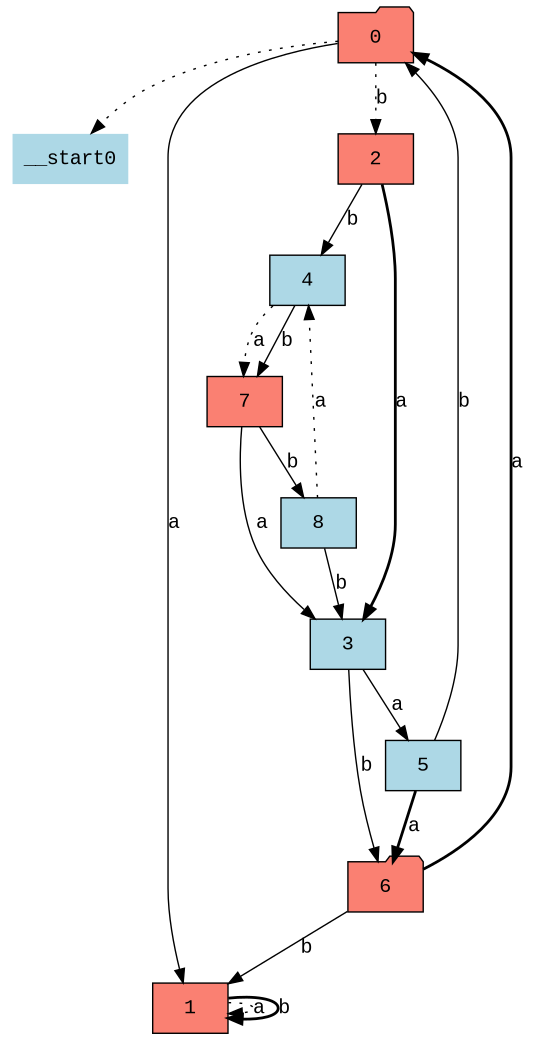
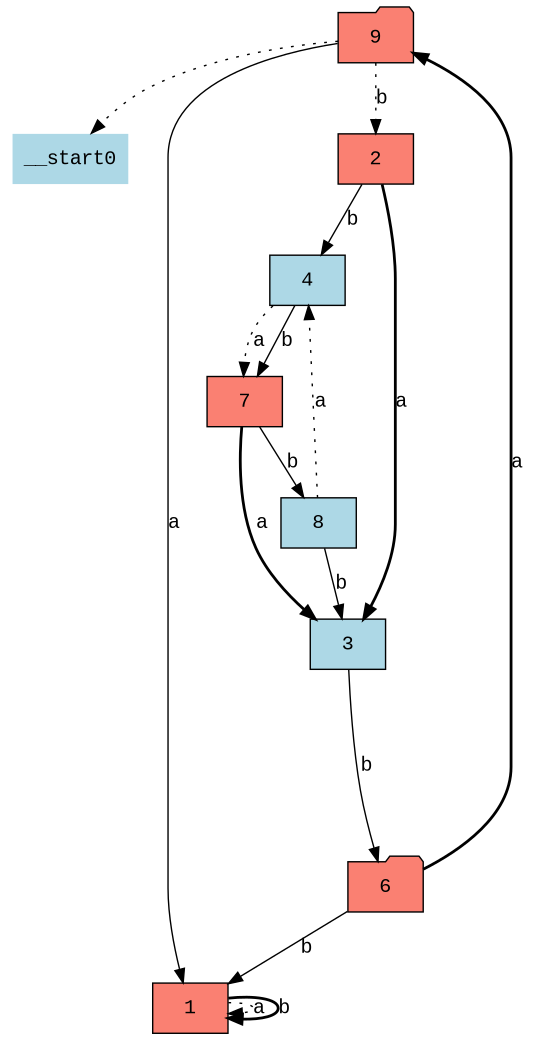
node "0": label "0" -> "9"
edge "7" -> "3": style solid -> bold
node "5": removed
